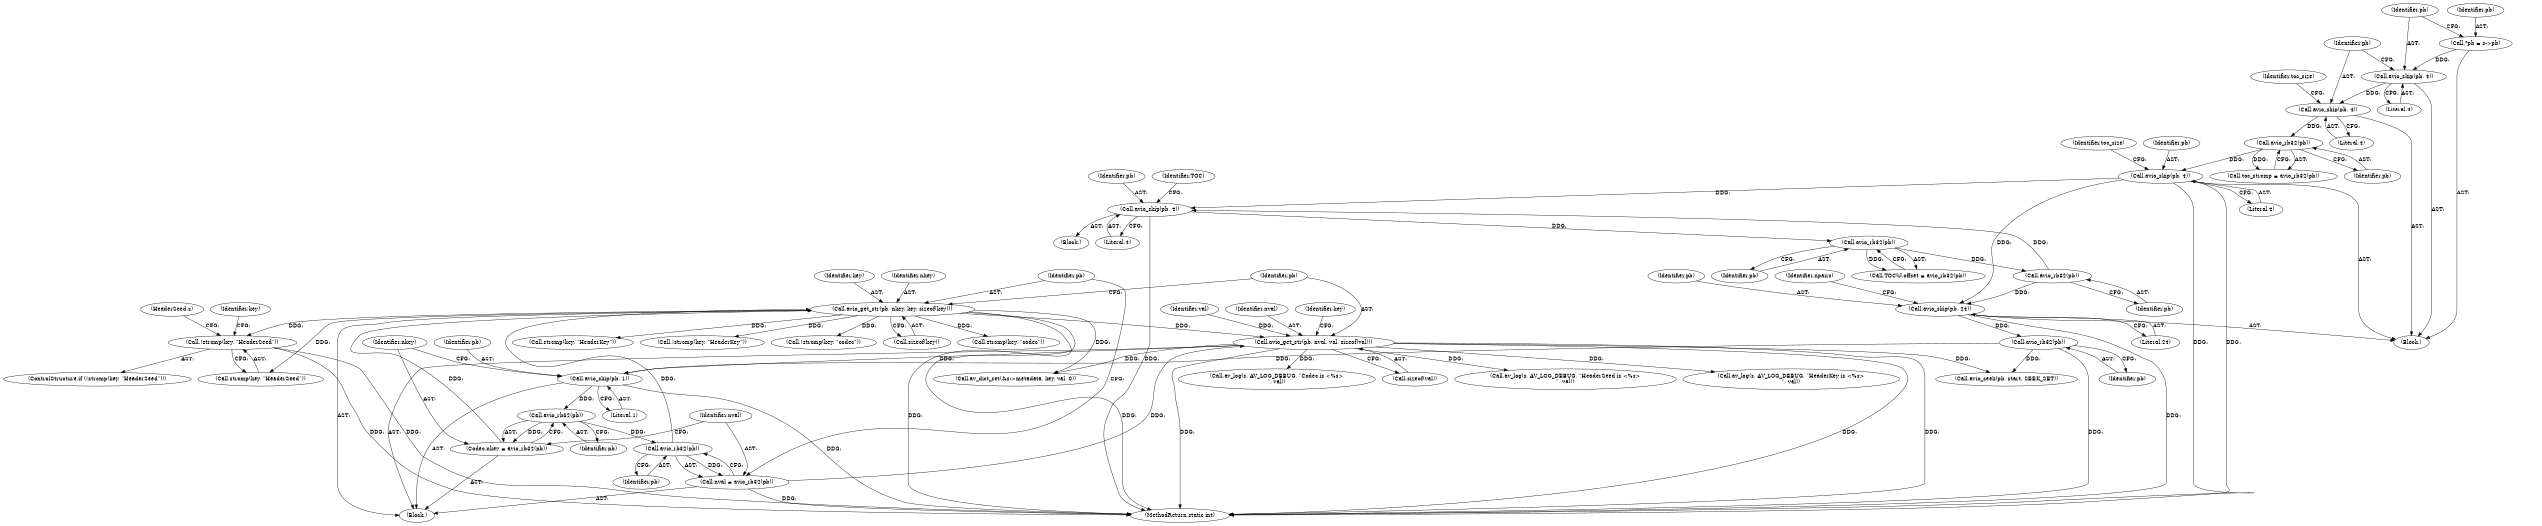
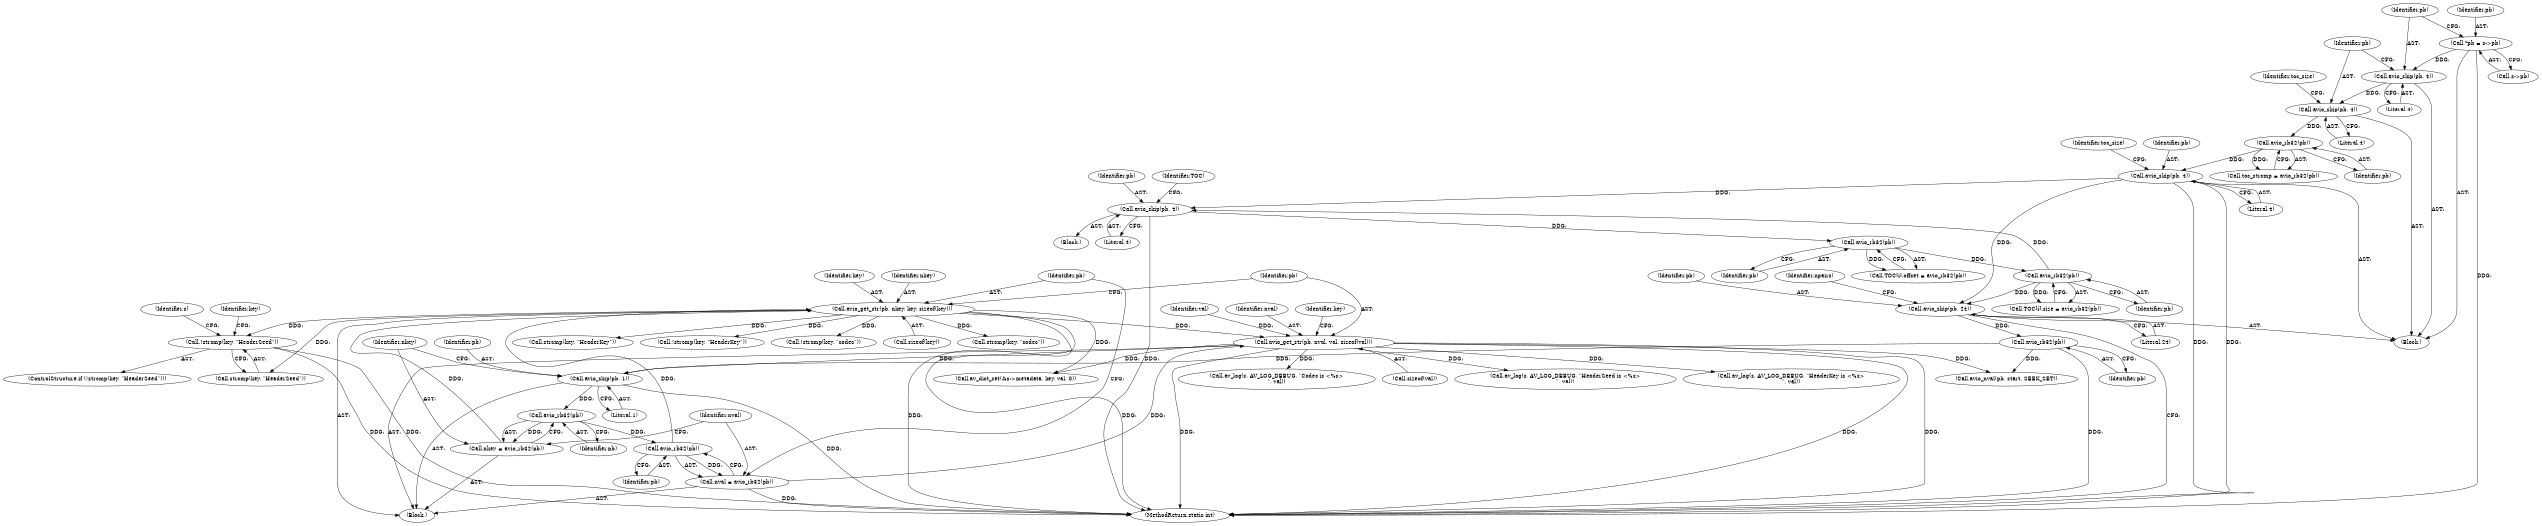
node "(Call,s->pb)": added
node "(HeaderSeed,s)": label "(HeaderSeed,s)" -> "(Identifier,s)"
node "(Call,TOC[i].size = avio_rb32(pb))": added
edge "(Call,avio_get_str(pb, nkey, key, sizeof(key)))" -> "(Call,sizeof(key))": removed, label "CFG:"
edge "(Call,avio_get_str(pb, nval, val, sizeof(val)))" -> "(Call,sizeof(val))": removed, label "CFG:"
node "(Call,avio_seek(pb, start, SEEK_SET))": label "(Call,avio_seek(pb, start, SEEK_SET))" -> "(Call,avio_nval(pb, start, SEEK_SET))"
edge "(Call,avio_skip(pb, 24))" -> "(MethodReturn,static int)": label "DDG: " -> "CFG: "
node "(Codec,nkey = avio_rb32(pb))": label "(Codec,nkey = avio_rb32(pb))" -> "(Call,nkey = avio_rb32(pb))"
edge "(Call,*pb = s->pb)" -> "(MethodReturn,static int)": added, label "DDG:"
